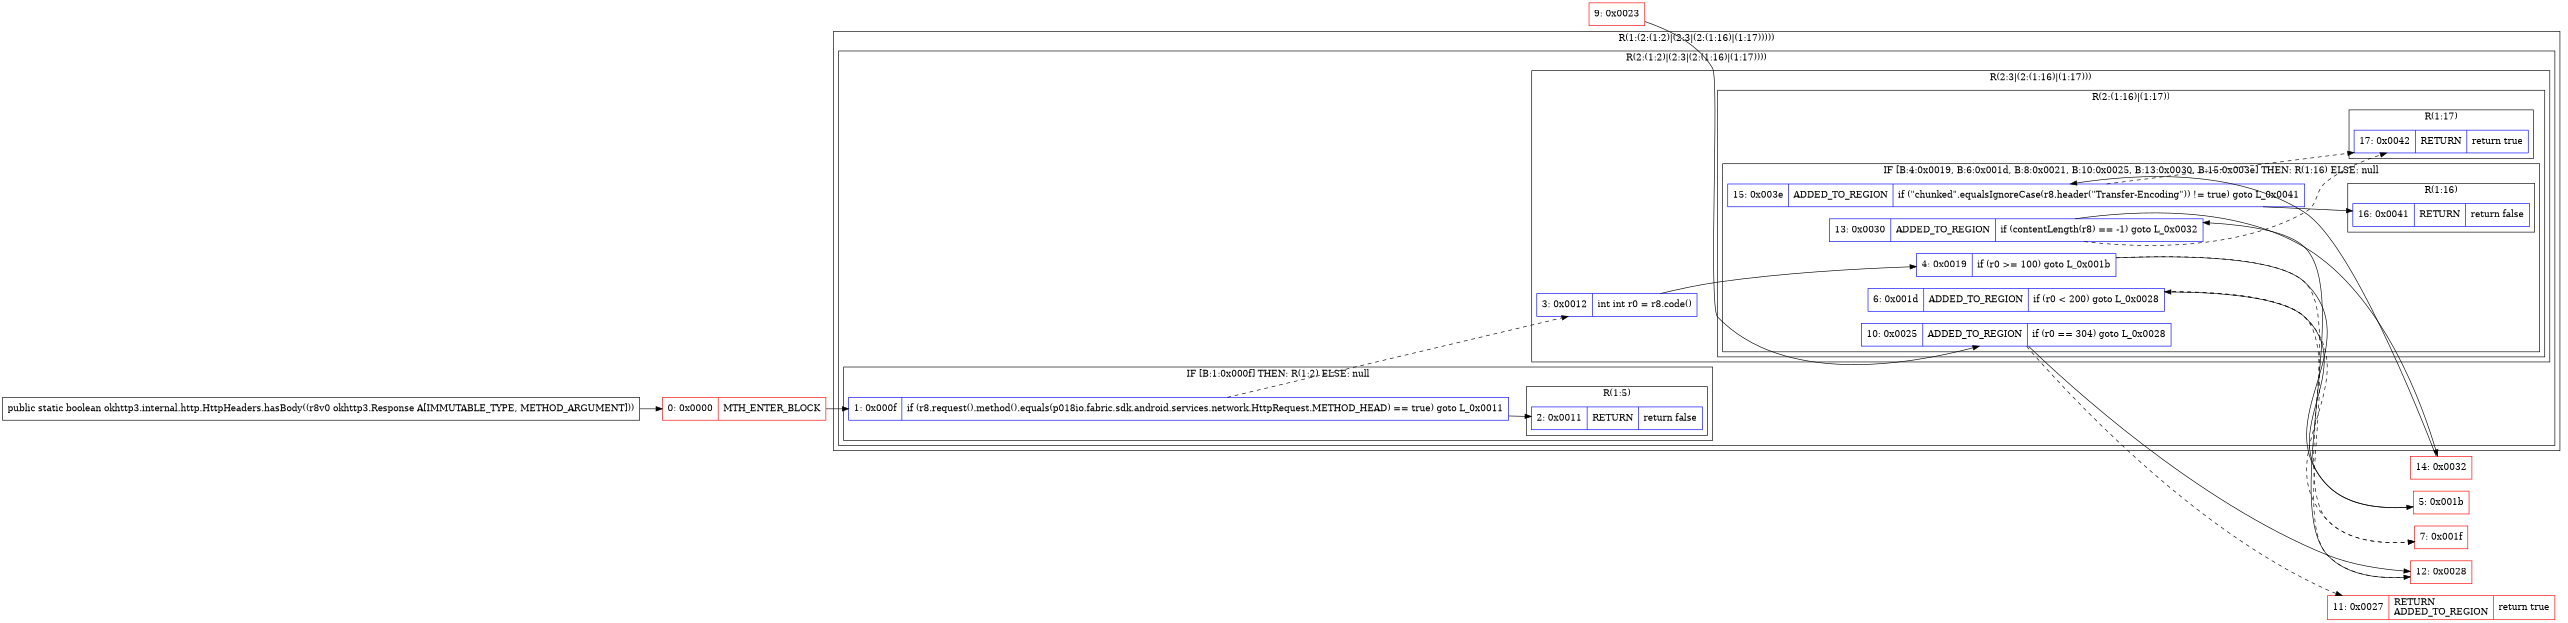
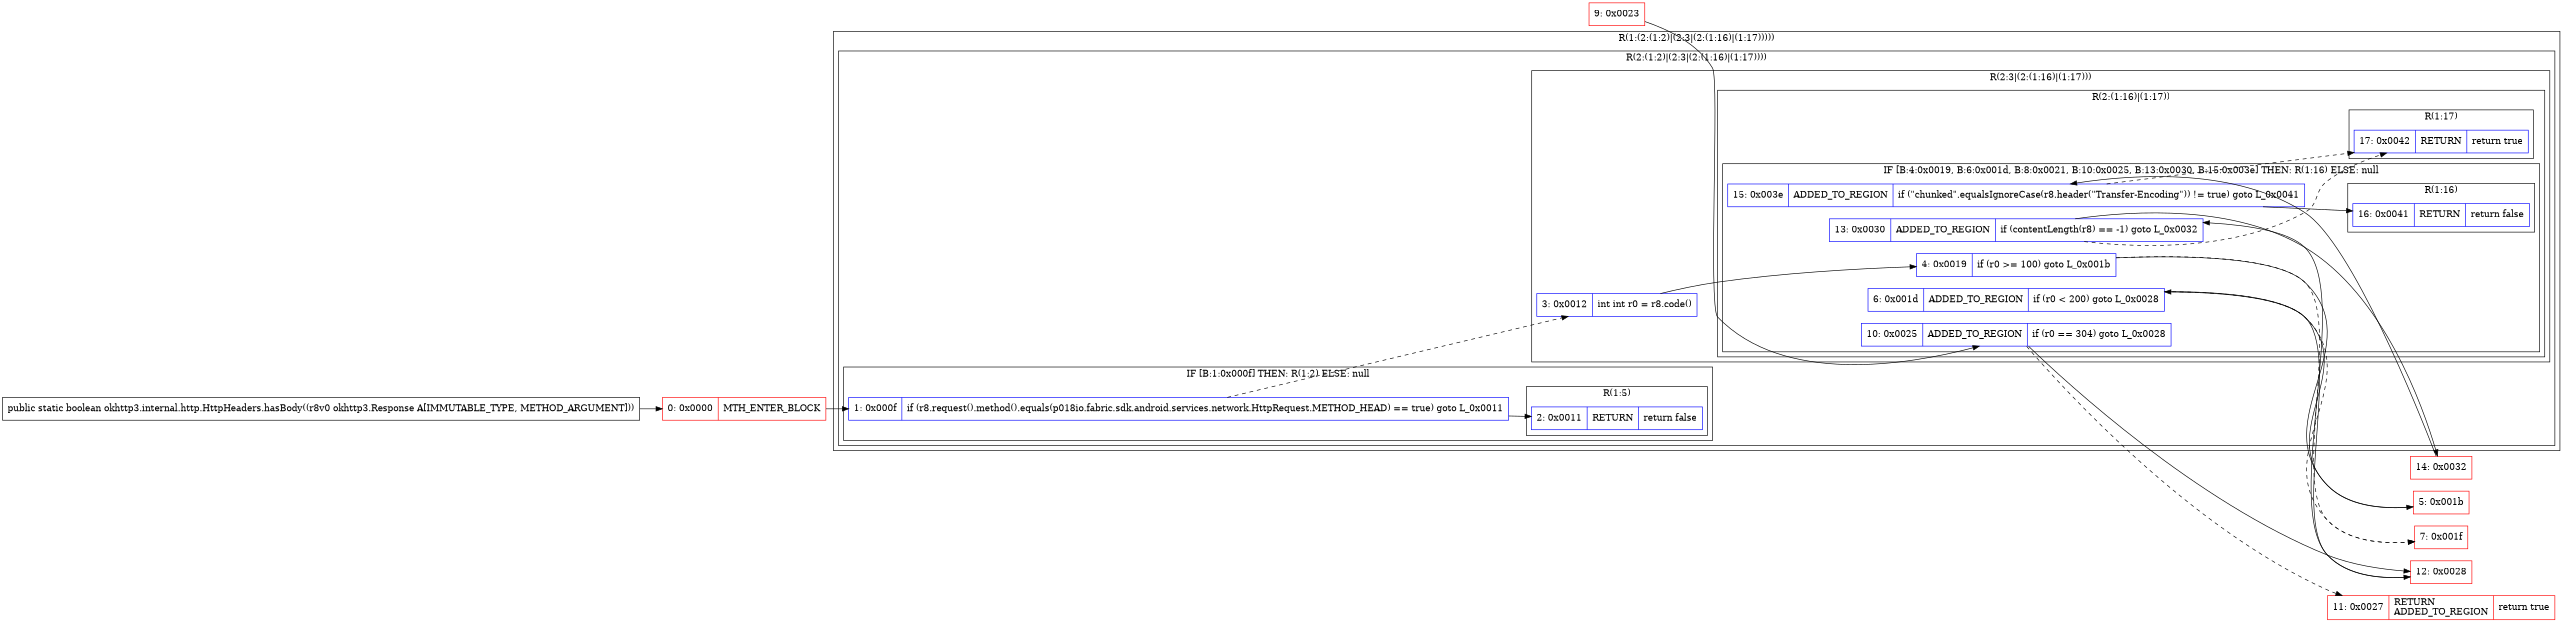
edge "6: 0x001d" -> "12: 0x0028": style dashed -> solid
